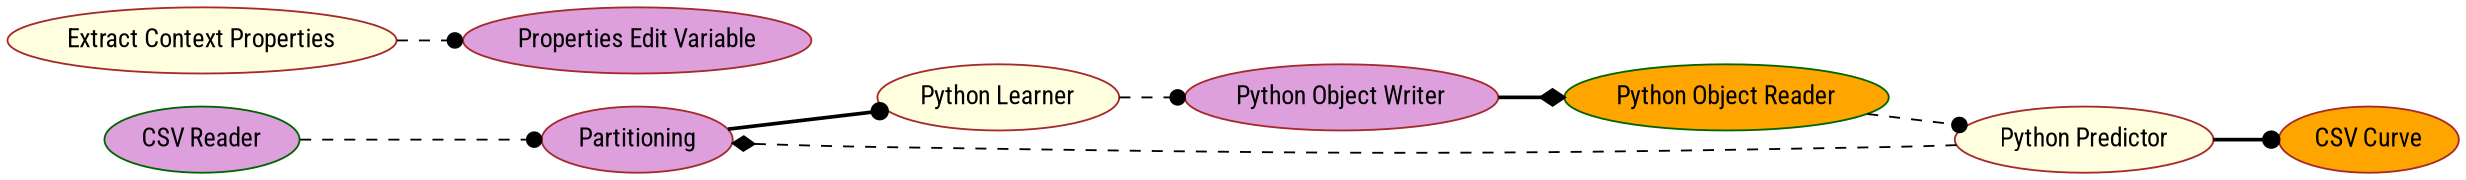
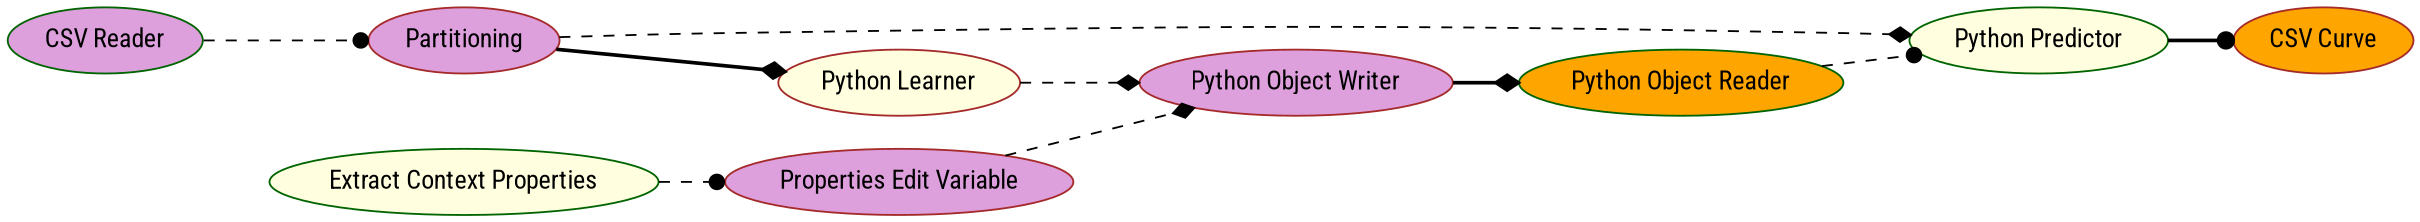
node "Extract Context Properties": color brown -> darkgreen
edge "Python Learner" -> "Python Object Writer": arrowhead dot -> diamond
edge "Partitioning" -> "Python Learner": arrowhead dot -> diamond
edge "Properties Edit Variable" -> "Python Object Writer": added
node "Python Predictor": color brown -> darkgreen
edge "Python Predictor" -> "Partitioning": reversed
